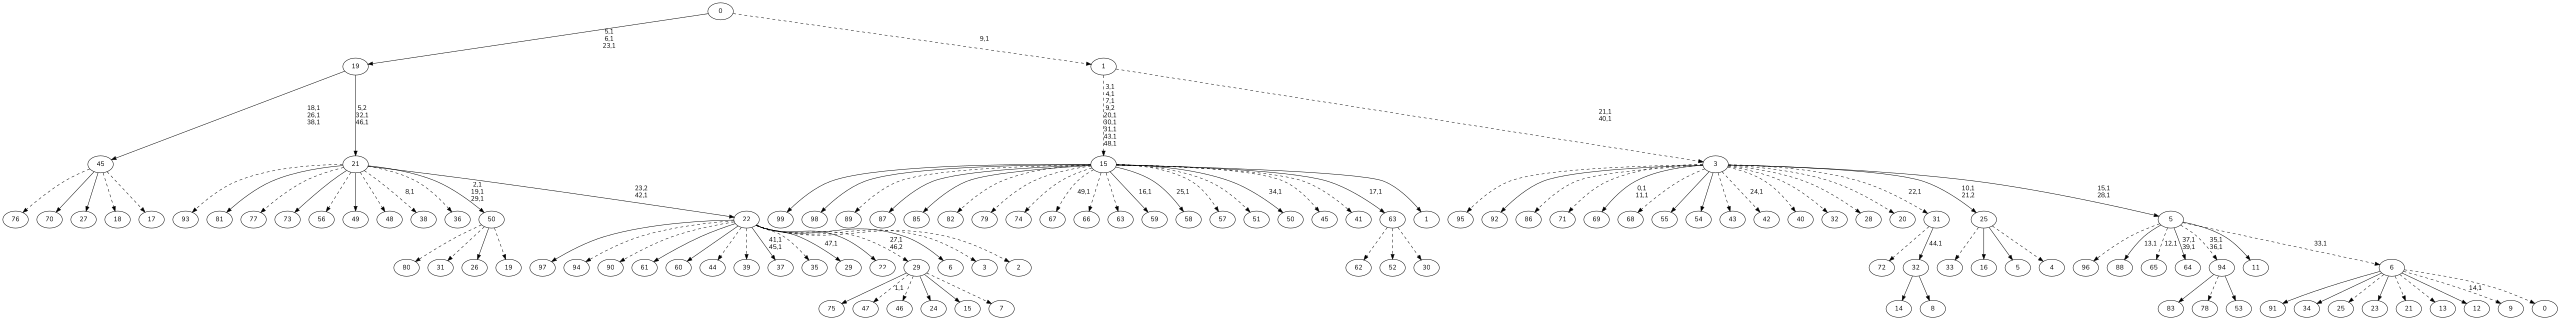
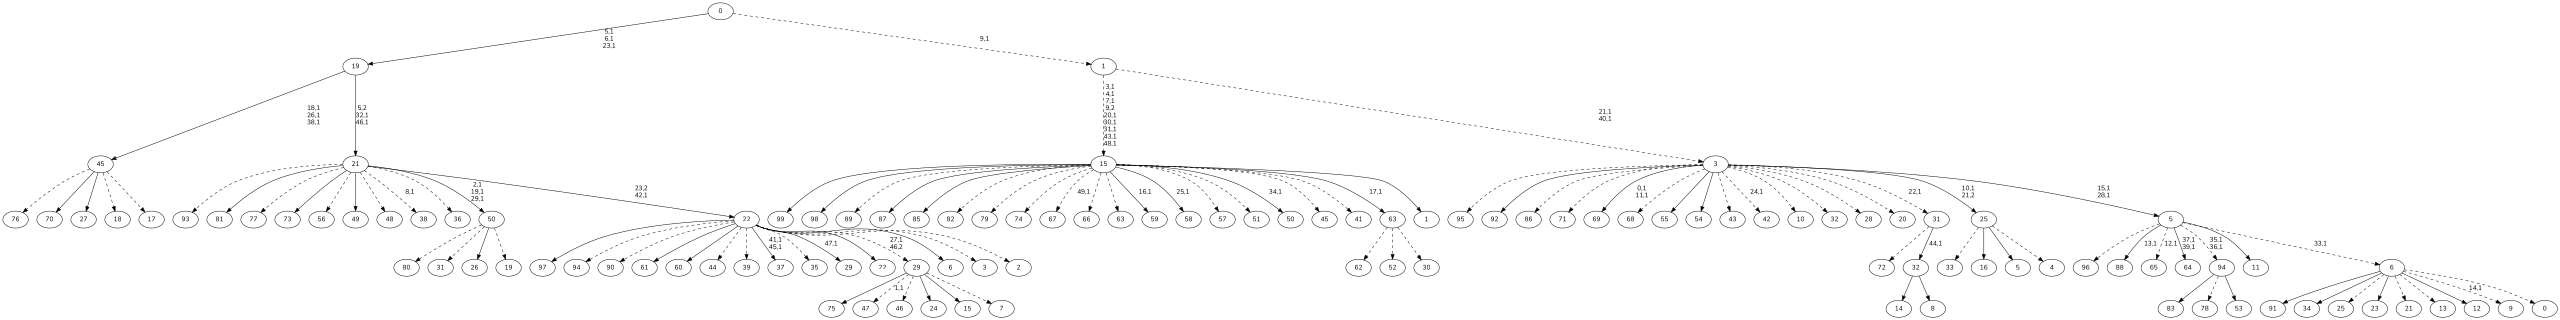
node "40": label "40" -> "10"
